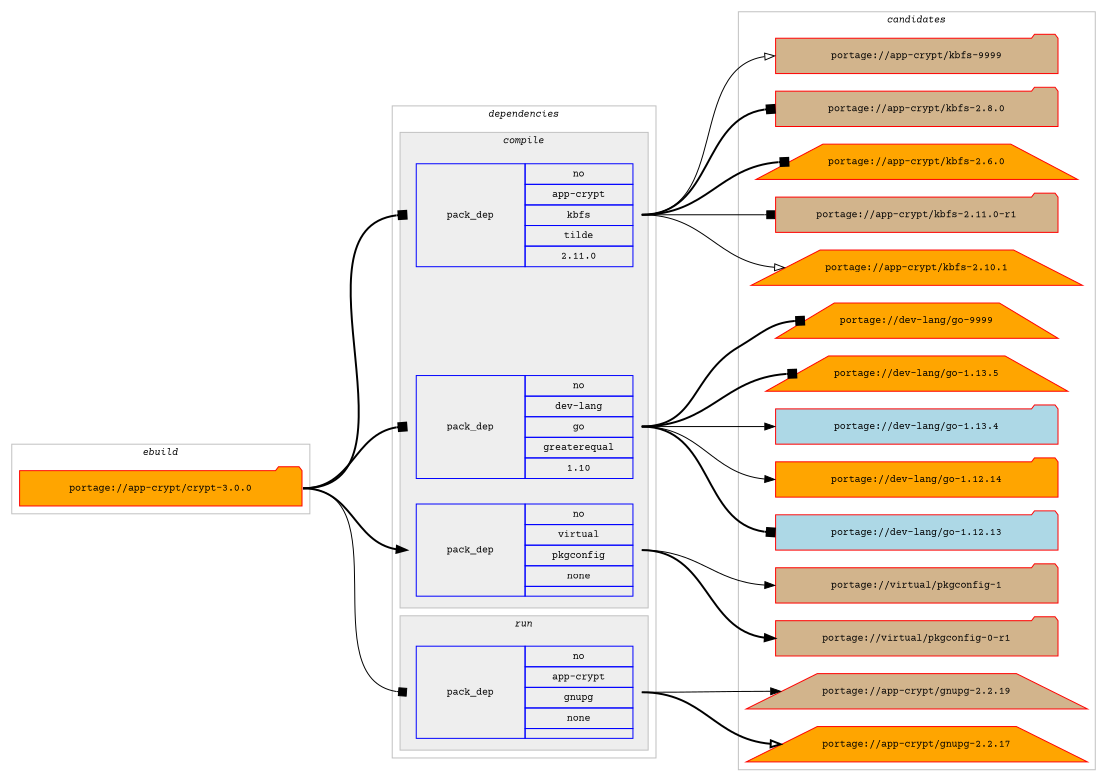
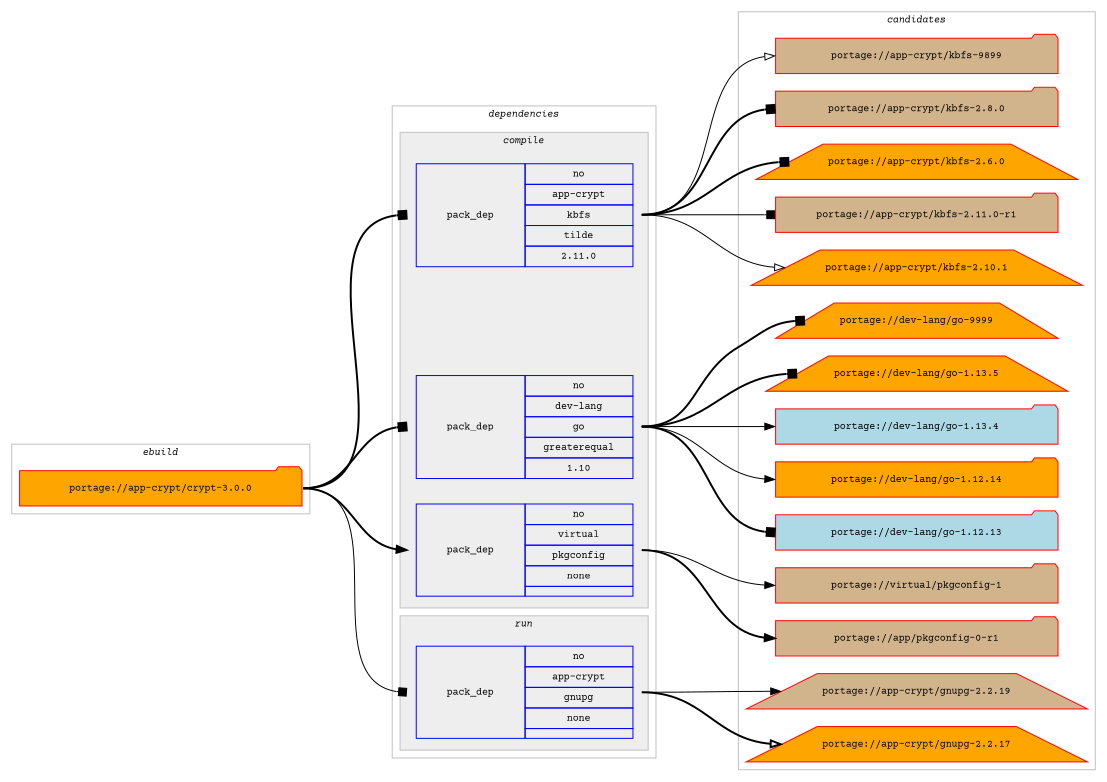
node "portage://app-crypt/kbfs-9999": label "portage://app-crypt/kbfs-9999" -> "portage://app-crypt/kbfs-9899"
node "portage://virtual/pkgconfig-0-r1": label "portage://virtual/pkgconfig-0-r1" -> "portage://app/pkgconfig-0-r1"
